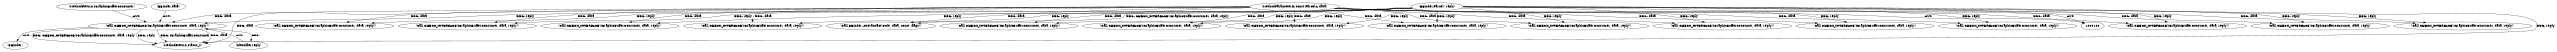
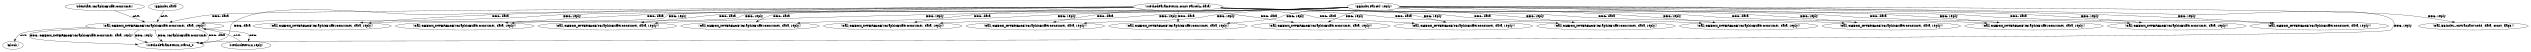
node "(MethodReturn,IGraphicBufferConsumer)": label "(MethodReturn,IGraphicBufferConsumer)" -> "(Identifier,IGraphicBufferConsumer)"
edge "(MethodParameterIn,const Parcel& data)" -> "(Call,BBinder::onTransact(code, data, const, flags))": removed, label "DDG: data"
edge "(BBinder,Parcel* reply)" -> "(Call,BBinder::onTransact(code, data, const, flags))": label "DDG: CHECK_INTERFACE(IGraphicBufferConsumer, data, reply)" -> "DDG: reply"
node "1000100": removed
node "(BBinder,)": label "(BBinder,)" -> "(Block,)"
node "(MethodReturn,status_t)": label "(MethodReturn,status_t)" -> "(MethodParameterIn,status_t)"
node "(Identifier,reply)": label "(Identifier,reply)" -> "(MethodReturn,reply)"
